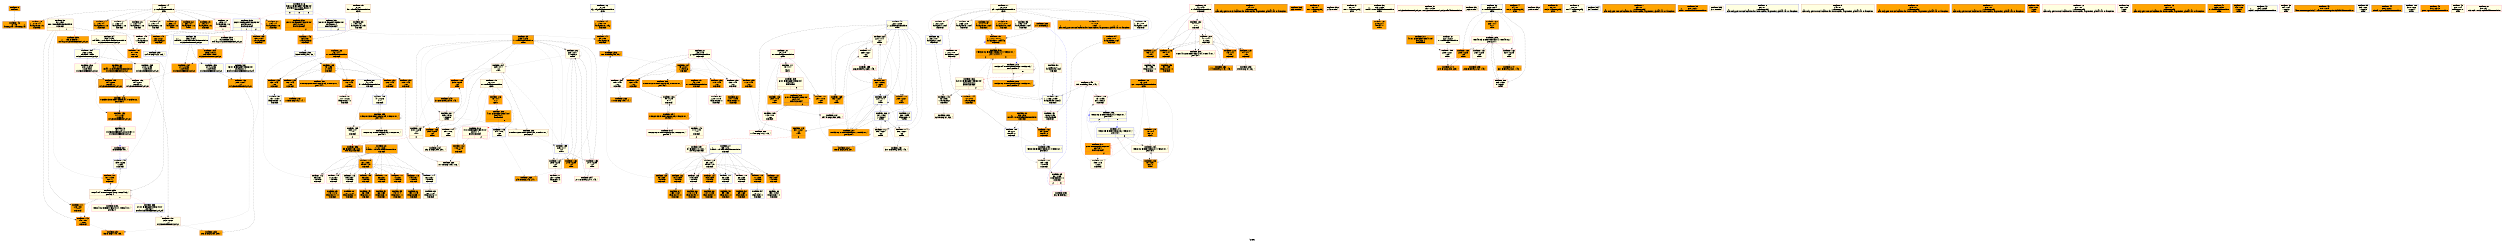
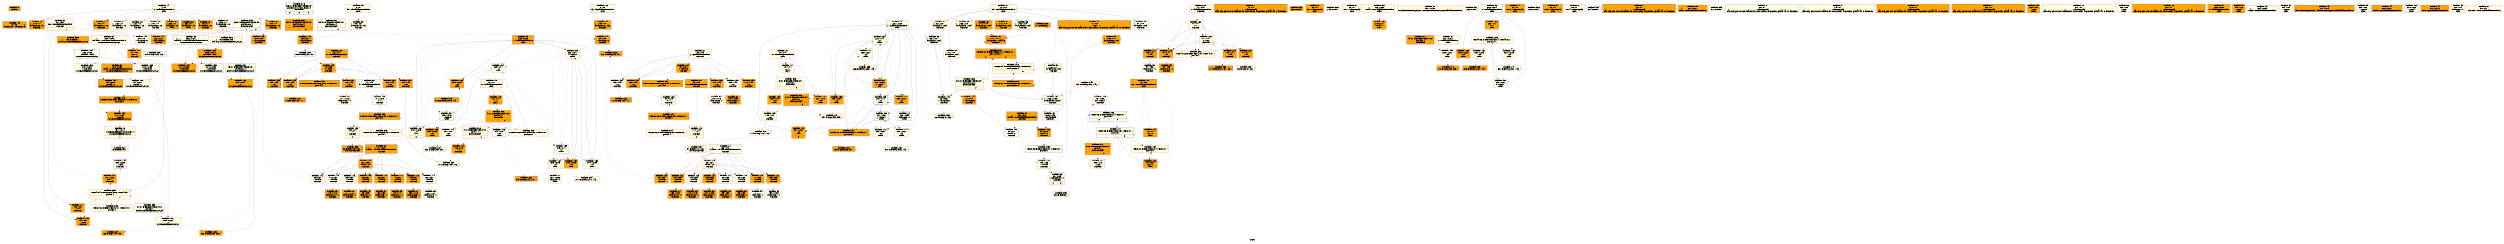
node "NodeID: 247": fillcolor orange -> lightyellow
node "NodeID: 59": removed
